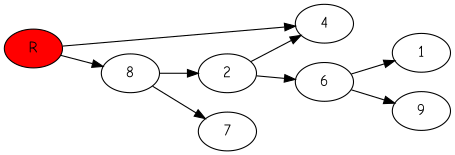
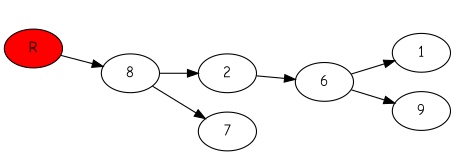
node "4": removed
